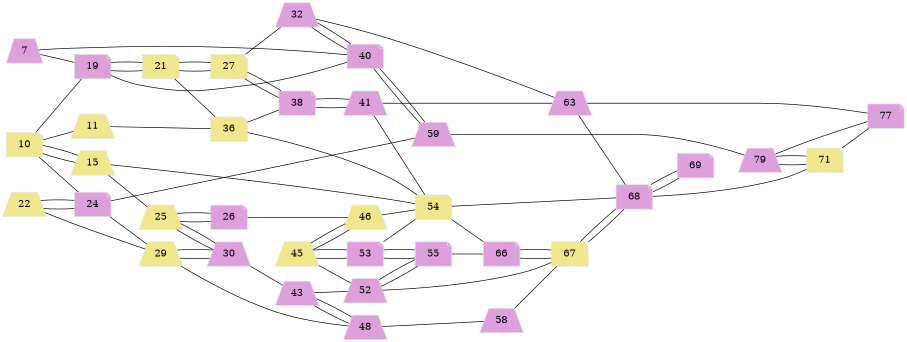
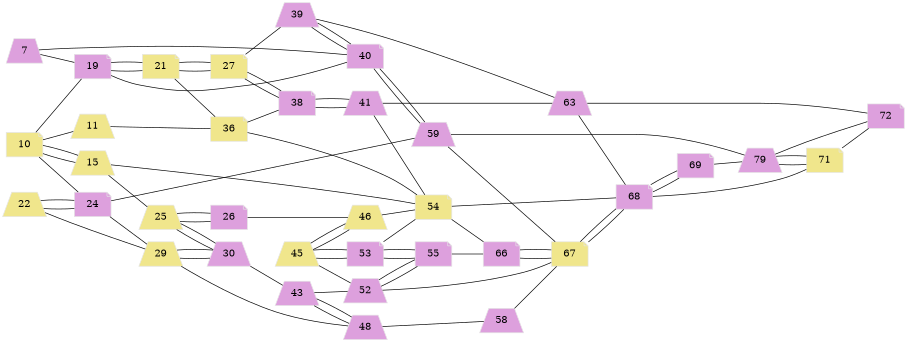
node "32": label "32" -> "39"
node "77": label "77" -> "72"
edge "79" -- "69": added
edge "59" -- "67": added
